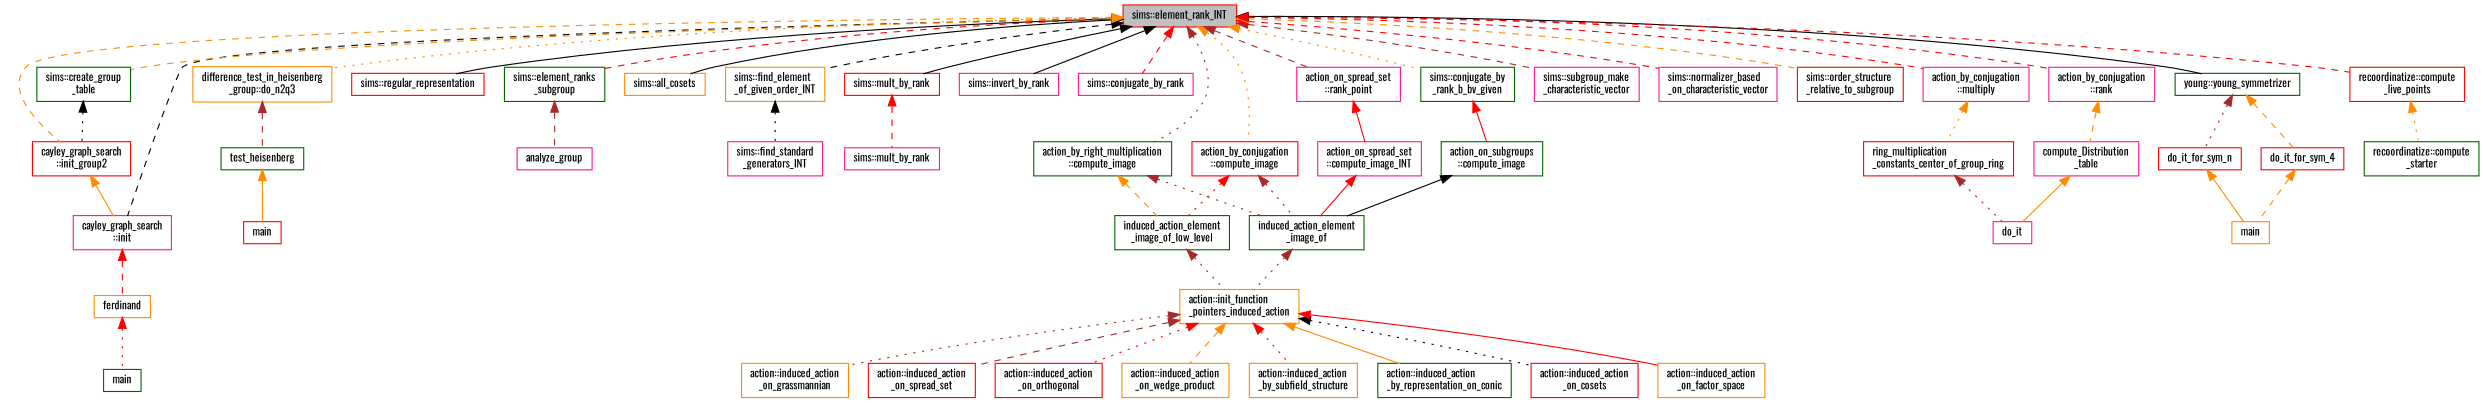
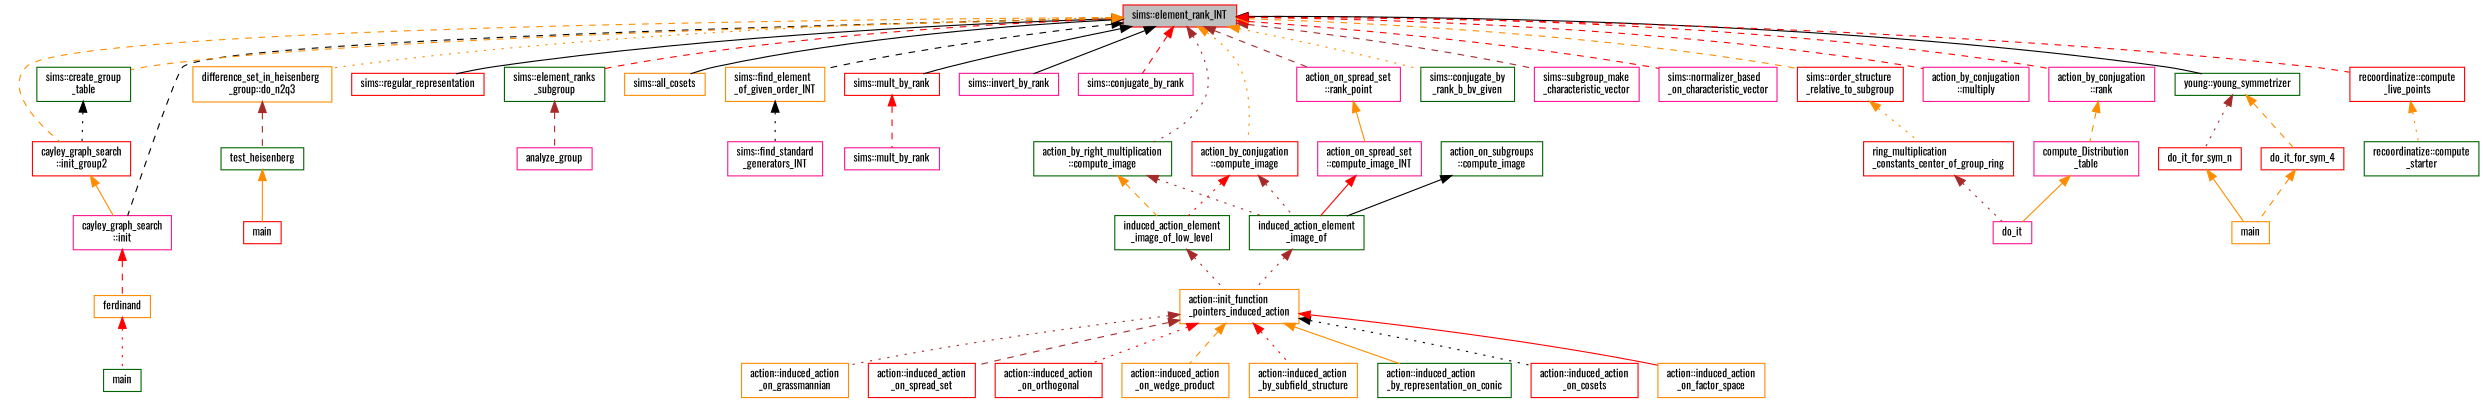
node "difference_test_in_heisenberg _group::do_n2q3": label "difference_test_in_heisenberg _group::do_n2q3" -> "difference_set_in_heisenberg _group::do_n2q3"
edge "action_on_spread_set ::compute_image_INT" -> "action_on_spread_set ::rank_point": color red -> darkorange
edge "action_on_subgroups ::compute_image" -> "sims::conjugate_by _rank_b_bv_given": removed
edge "ring_multiplication _constants_center_of_group_ring" -> "action_by_conjugation ::multiply": now "ring_multiplication _constants_center_of_group_ring" -> "sims::order_structure _relative_to_subgroup"
